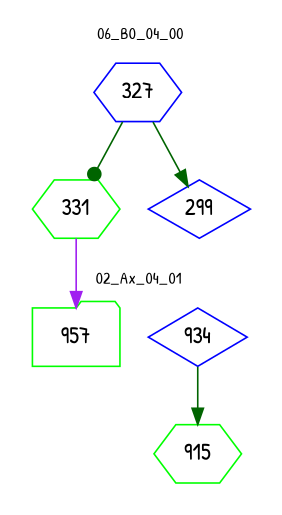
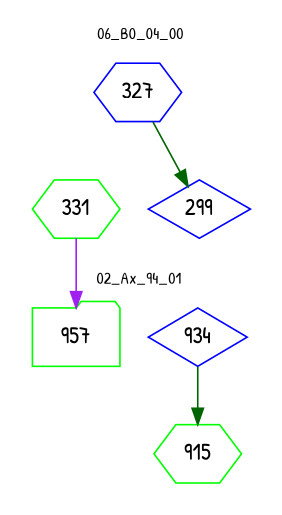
edge "327" -> "331": removed
cluster "02_Ax_04_01": label "02_Ax_04_01" -> "02_Ax_94_01"
